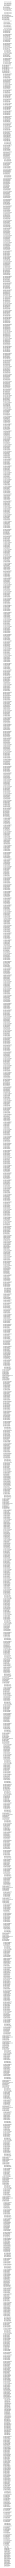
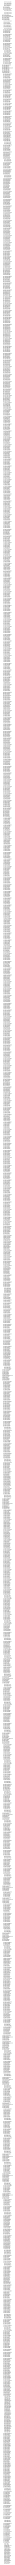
node "431: [NO_SSA] PUSH1 433: [NO_SSA] DUP1 434: [NO_SSA] REVERT": removed
